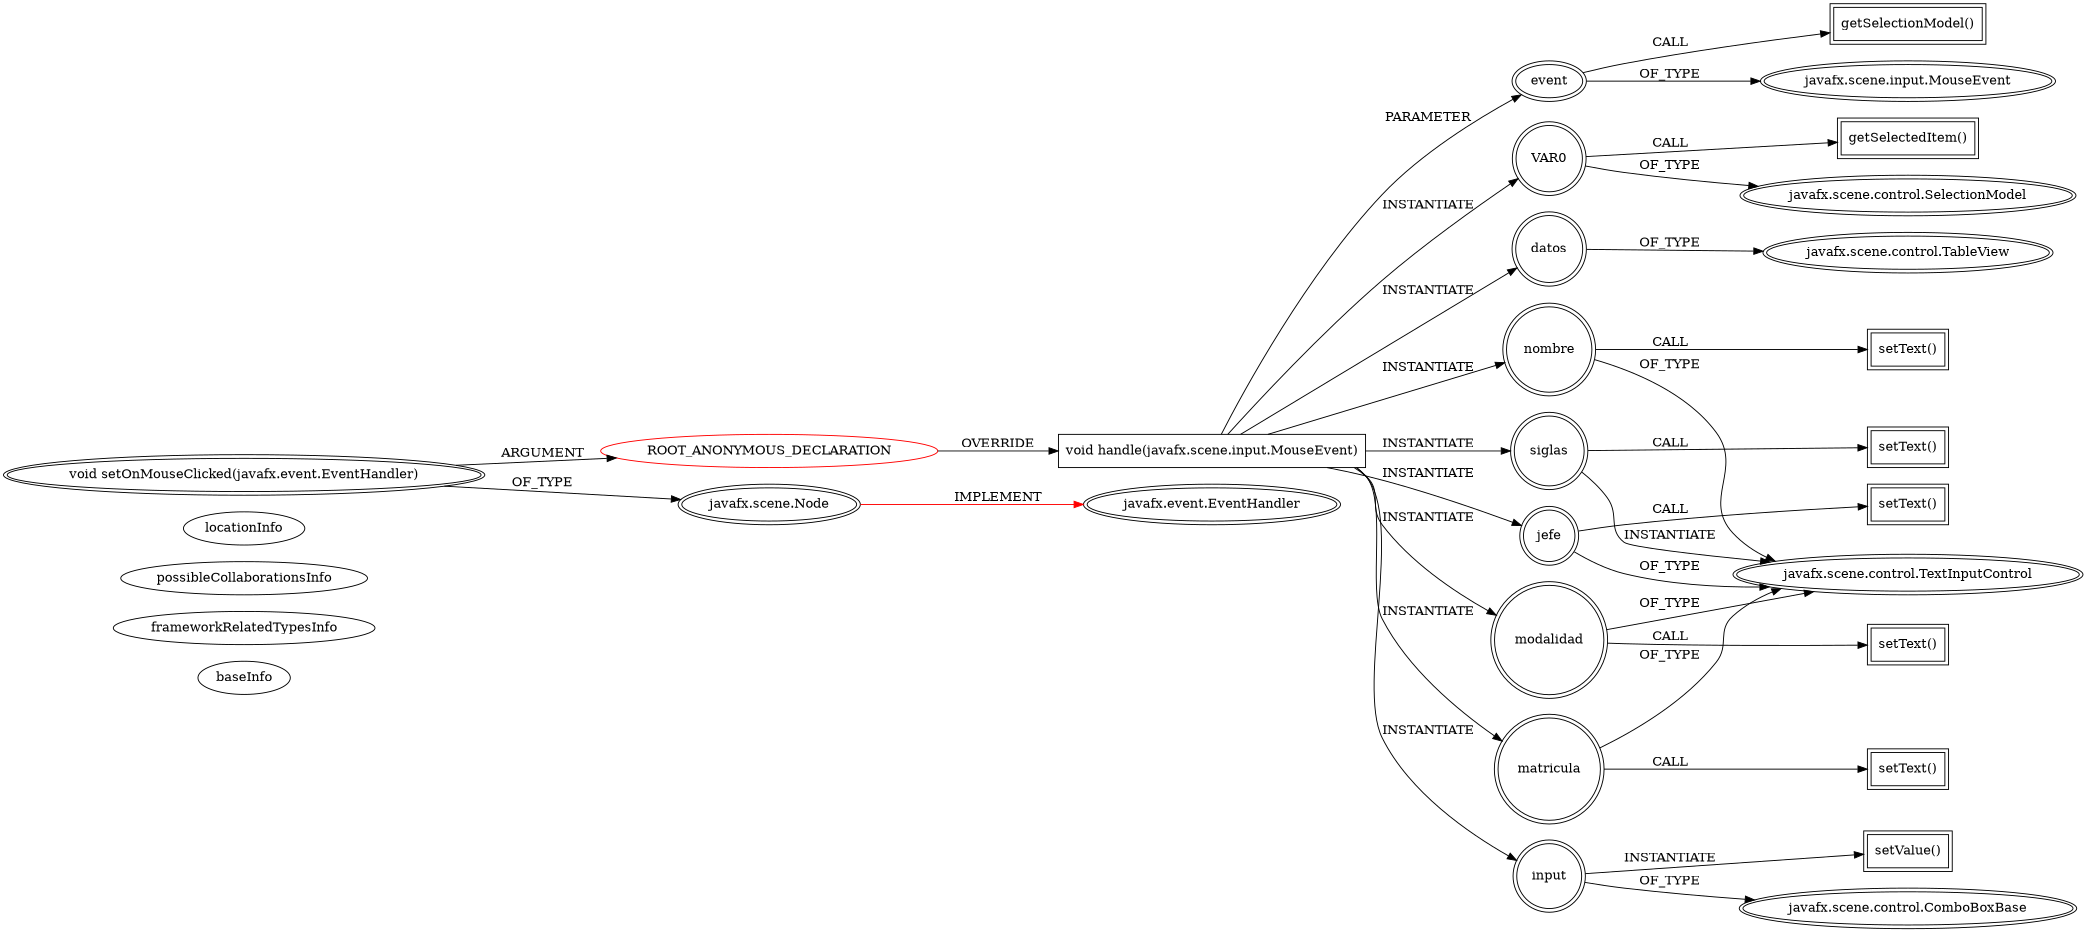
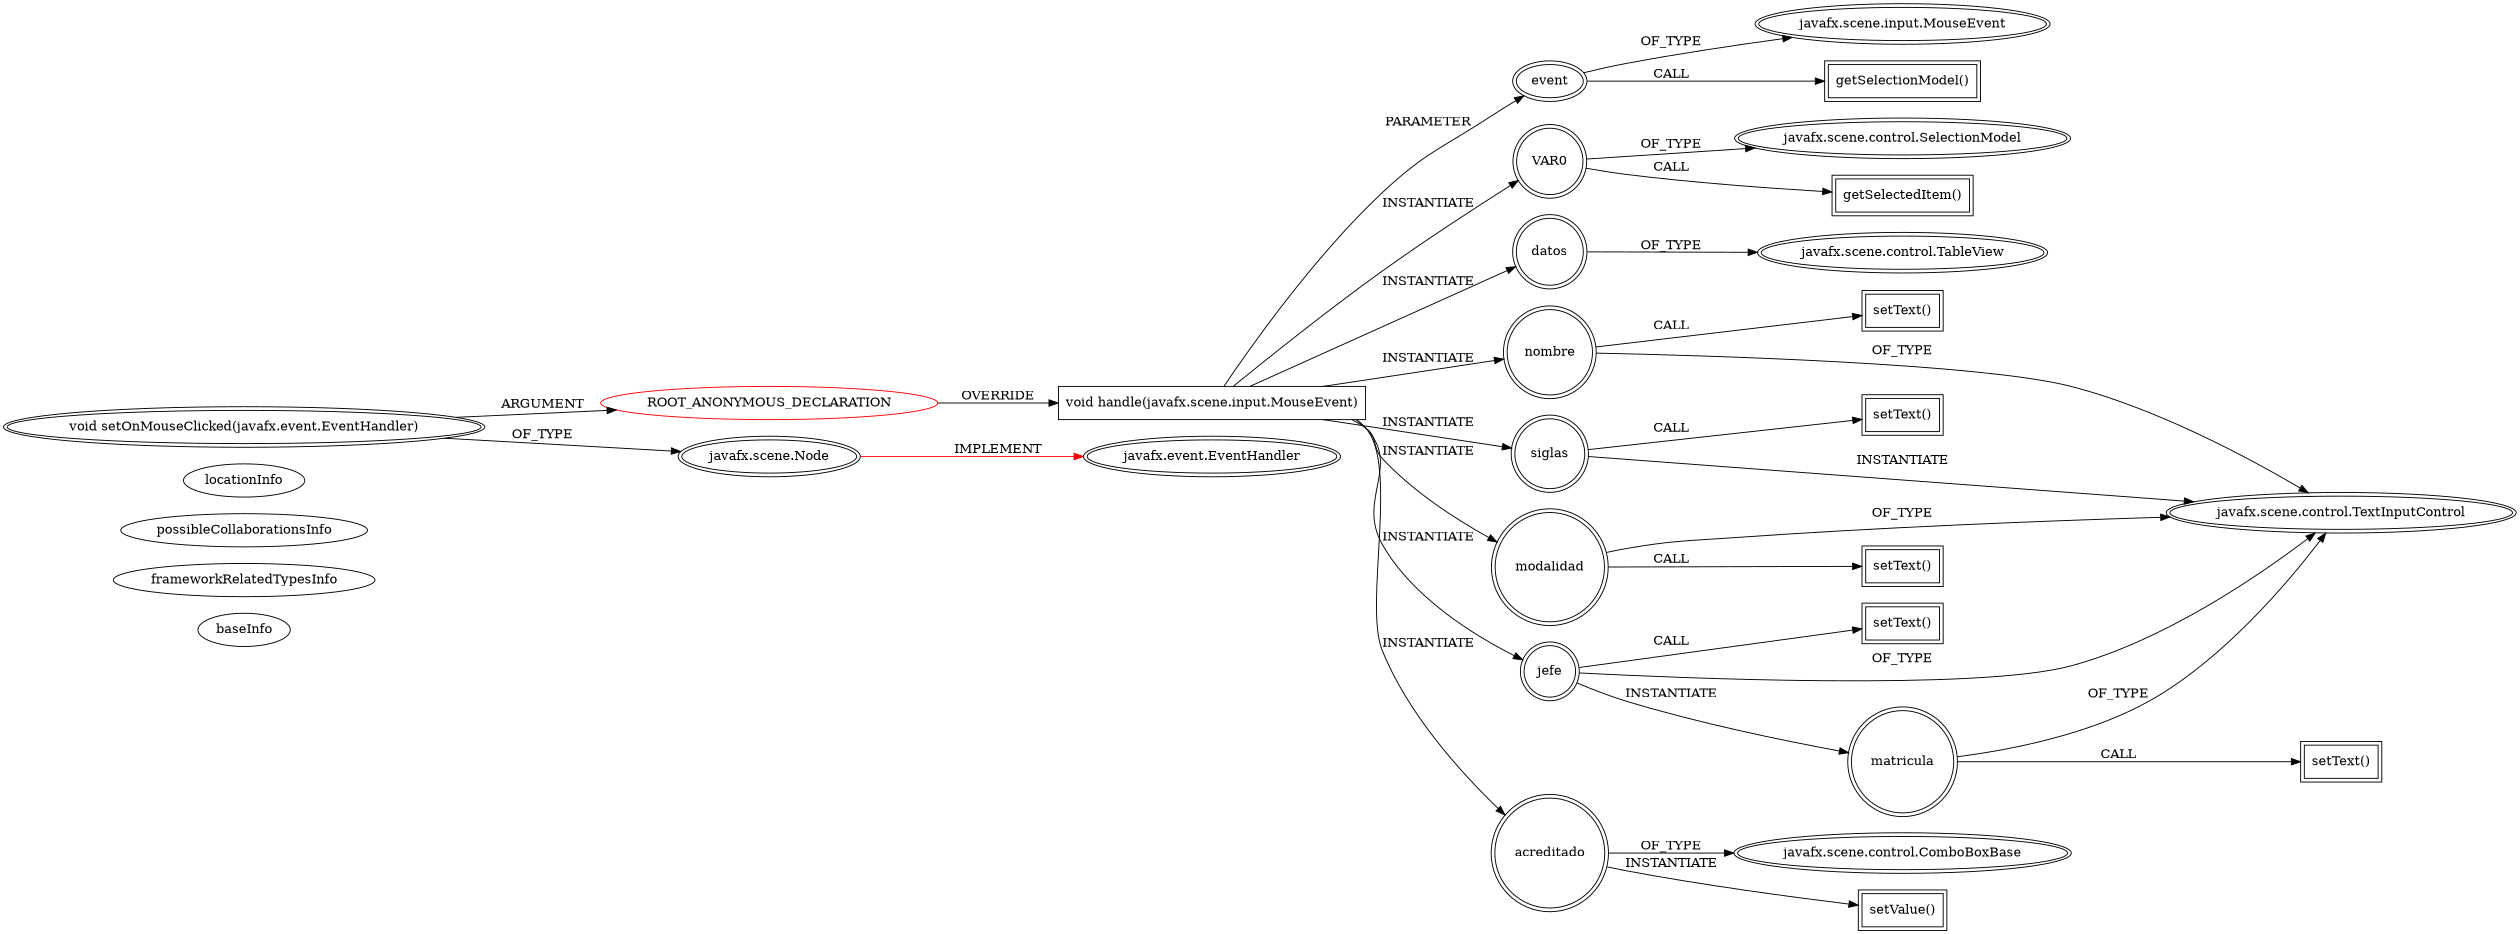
edge "void handle(javafx.scene.input.MouseEvent)" -> "matricula": now "jefe" -> "matricula"
node "input": label "input" -> "acreditado"
